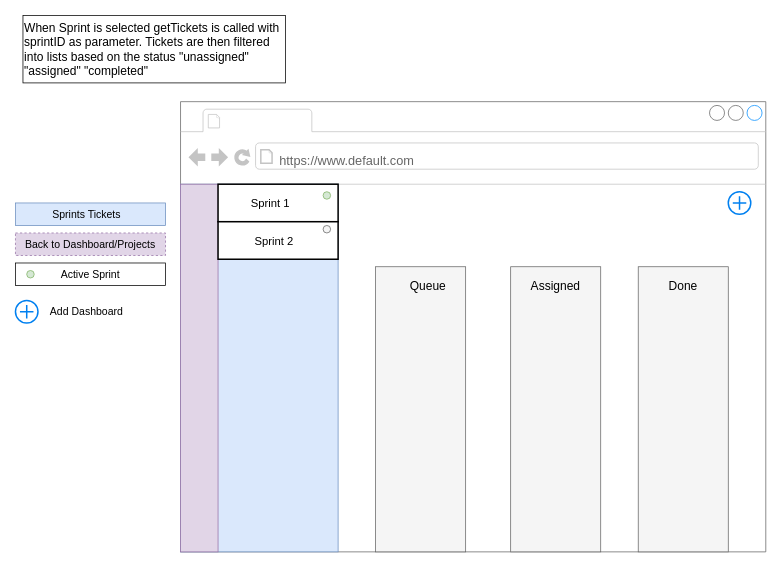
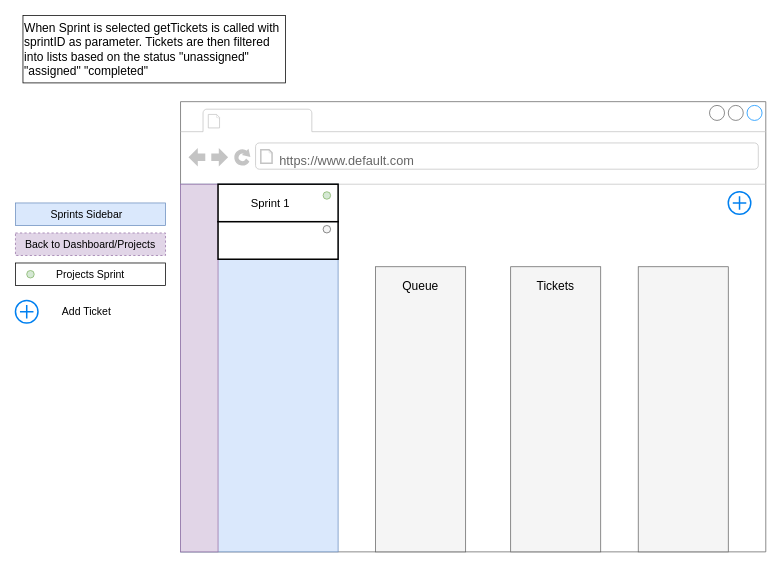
node "Sprints Tickets": label "Sprints Tickets" -> "Sprints Sidebar"
node "Sprint 2": removed
node "Active Sprint": label "Active Sprint" -> "Projects Sprint"
node "Queue": moved (428, 285) -> (420, 285)
node "Assigned": label "Assigned" -> "Tickets"
node "Done": removed
node "Add Dashboard": label "Add Dashboard" -> "Add Ticket"
